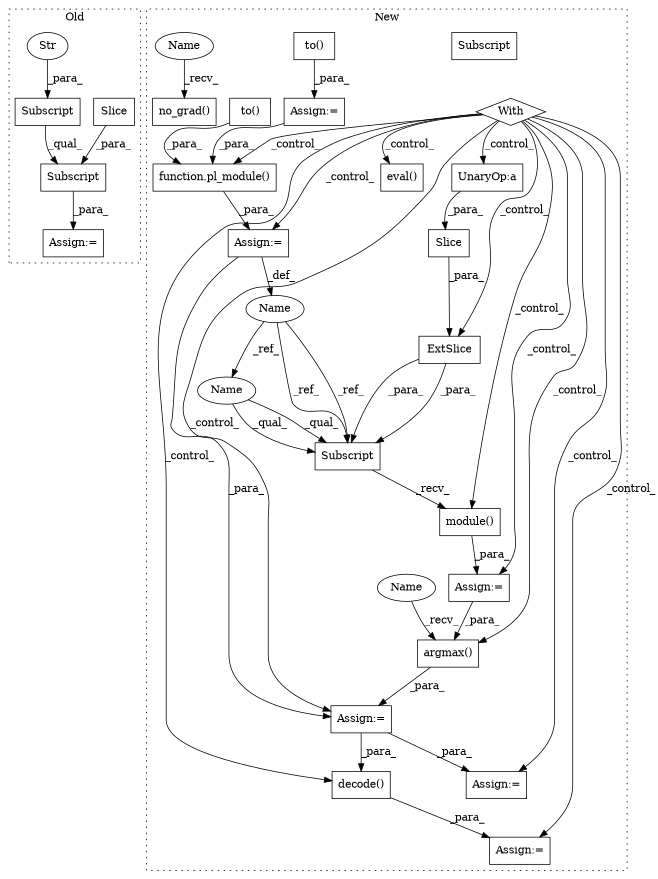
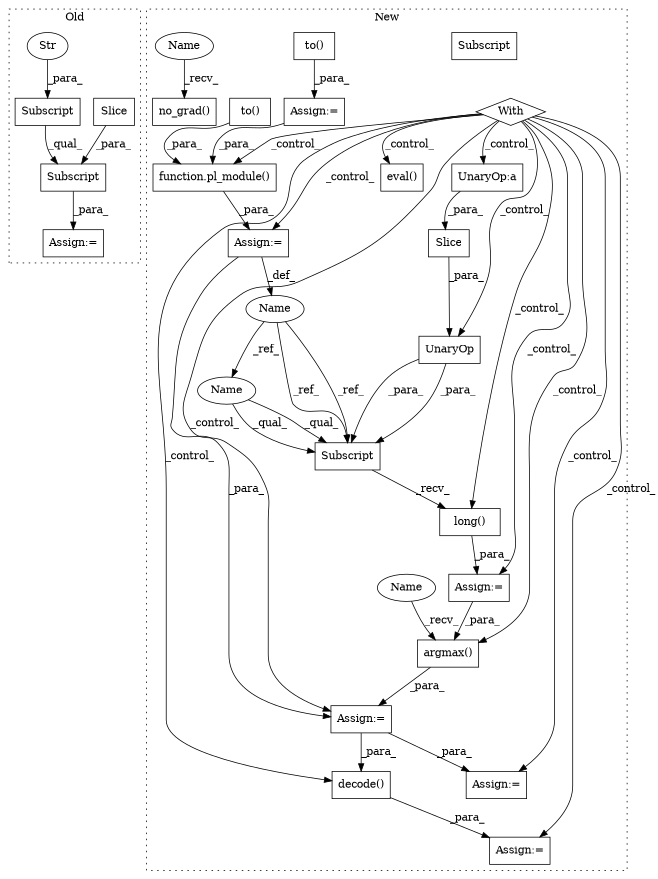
node "ExtSlice": label "ExtSlice" -> "UnaryOp"
node "module()": label "module()" -> "long()"
